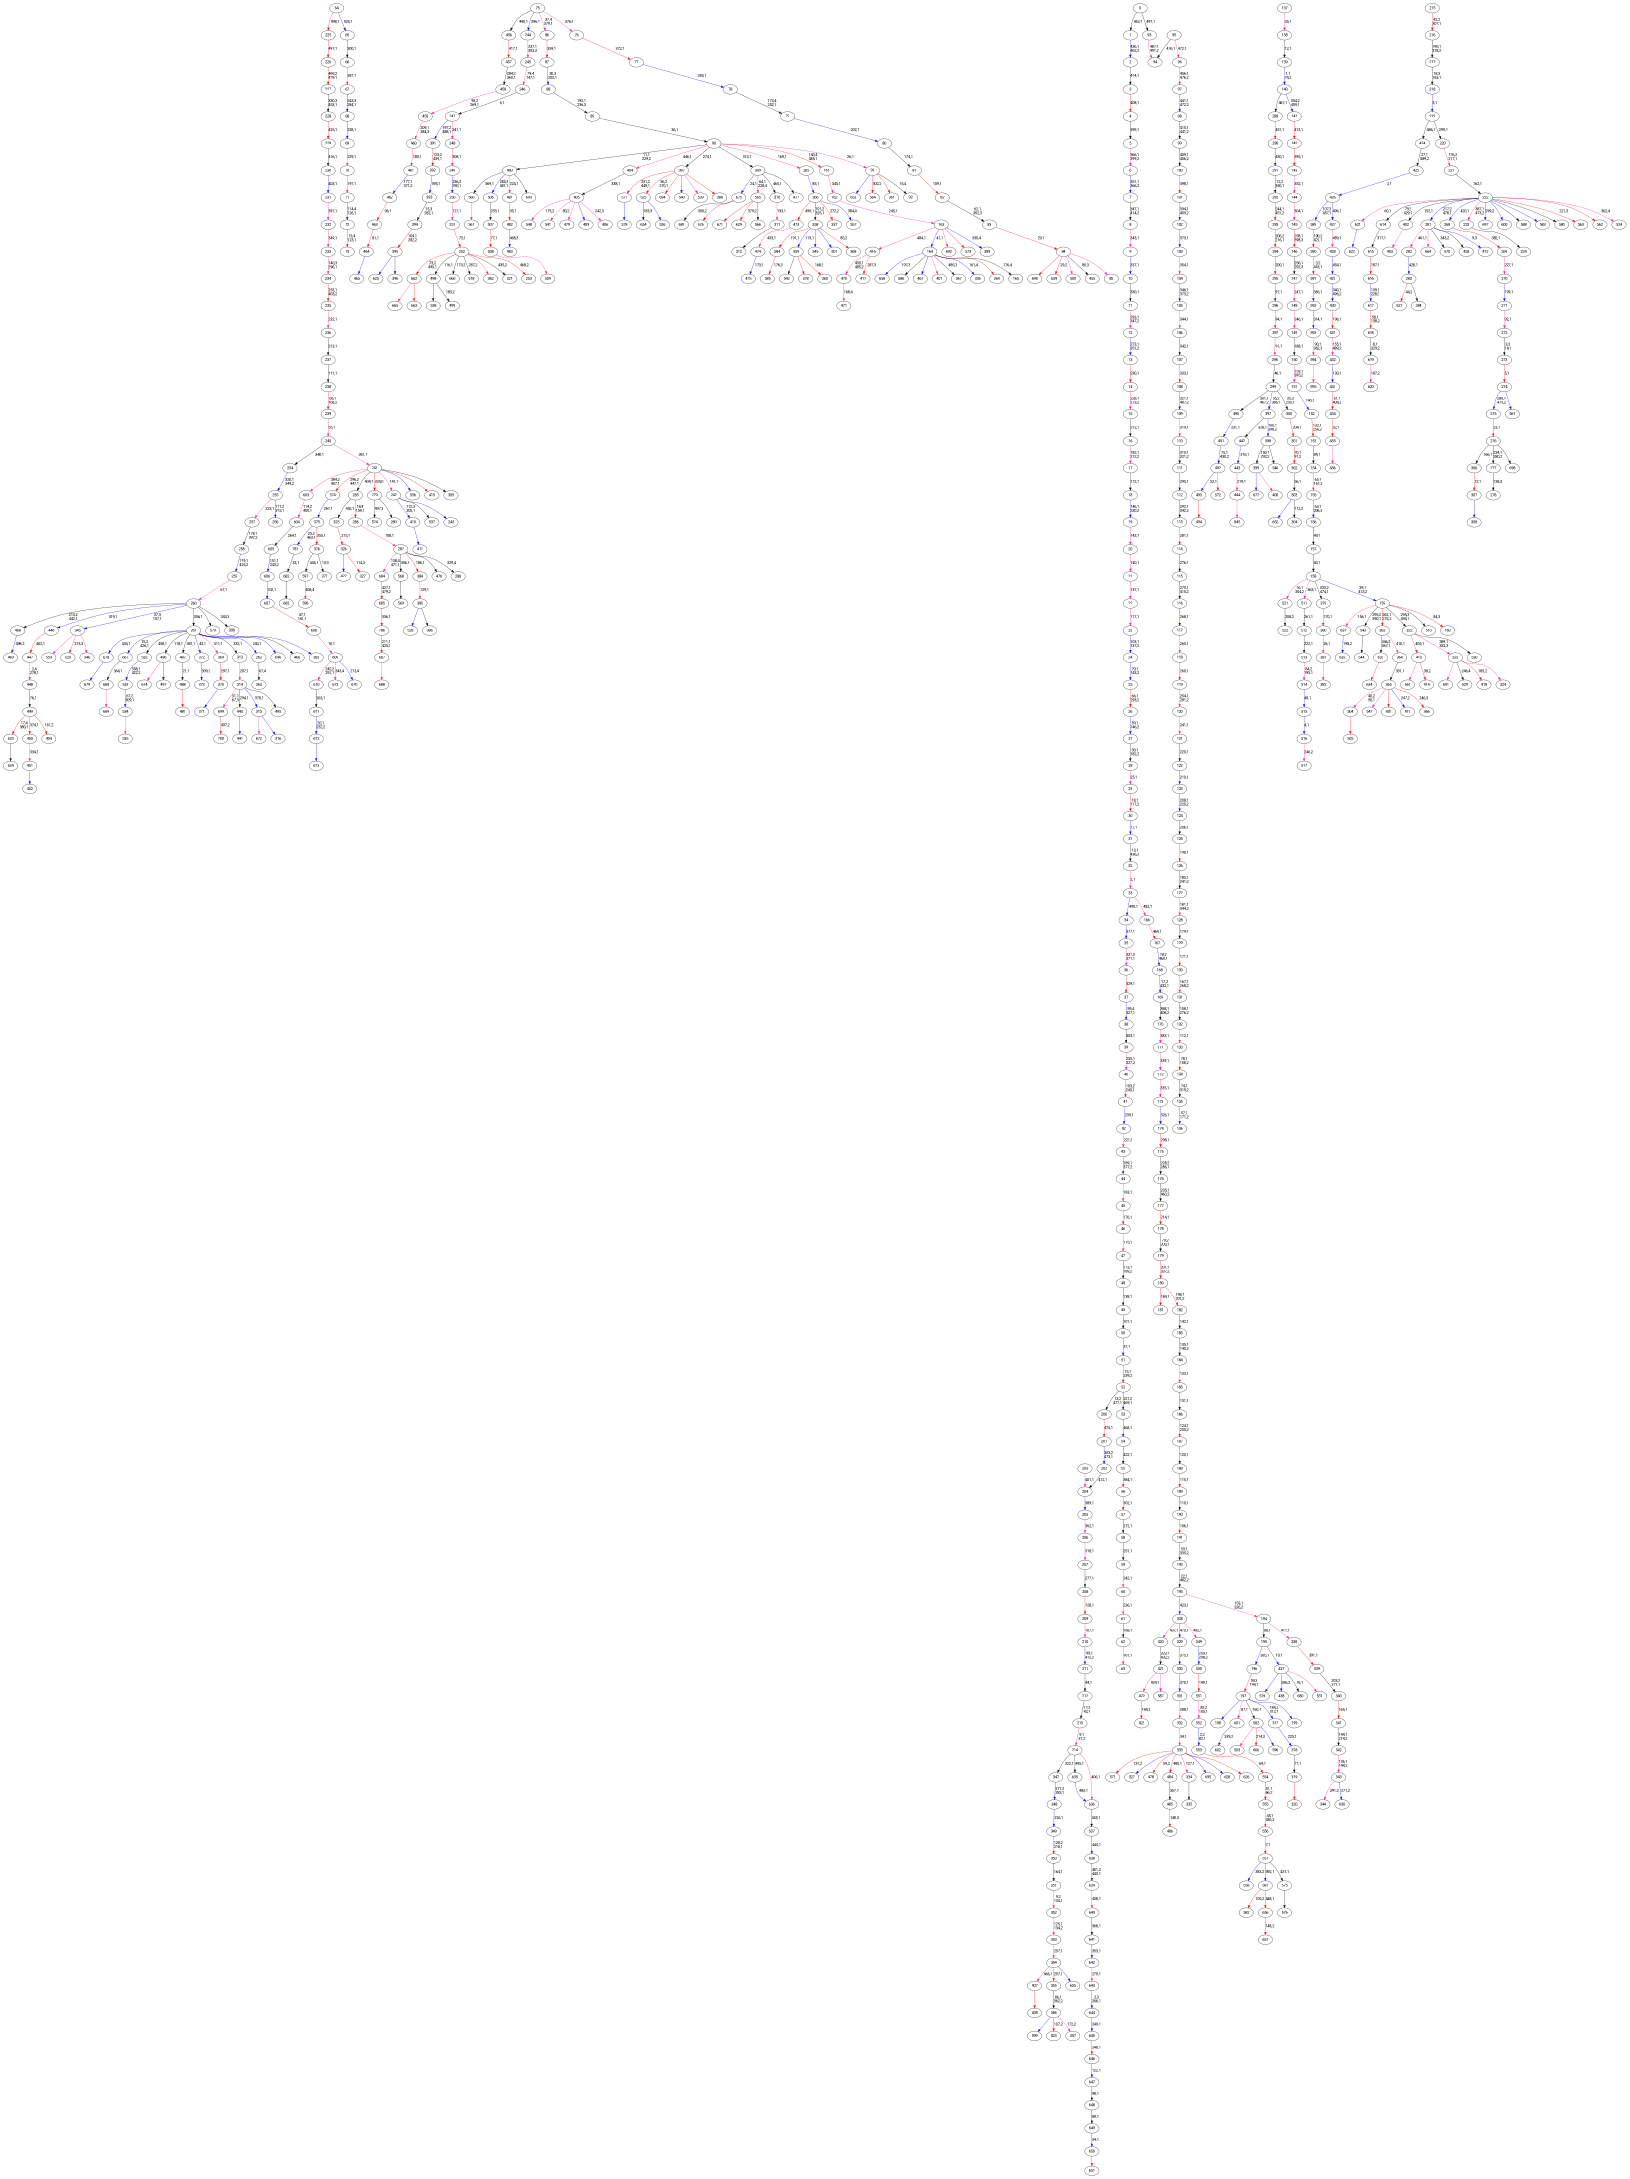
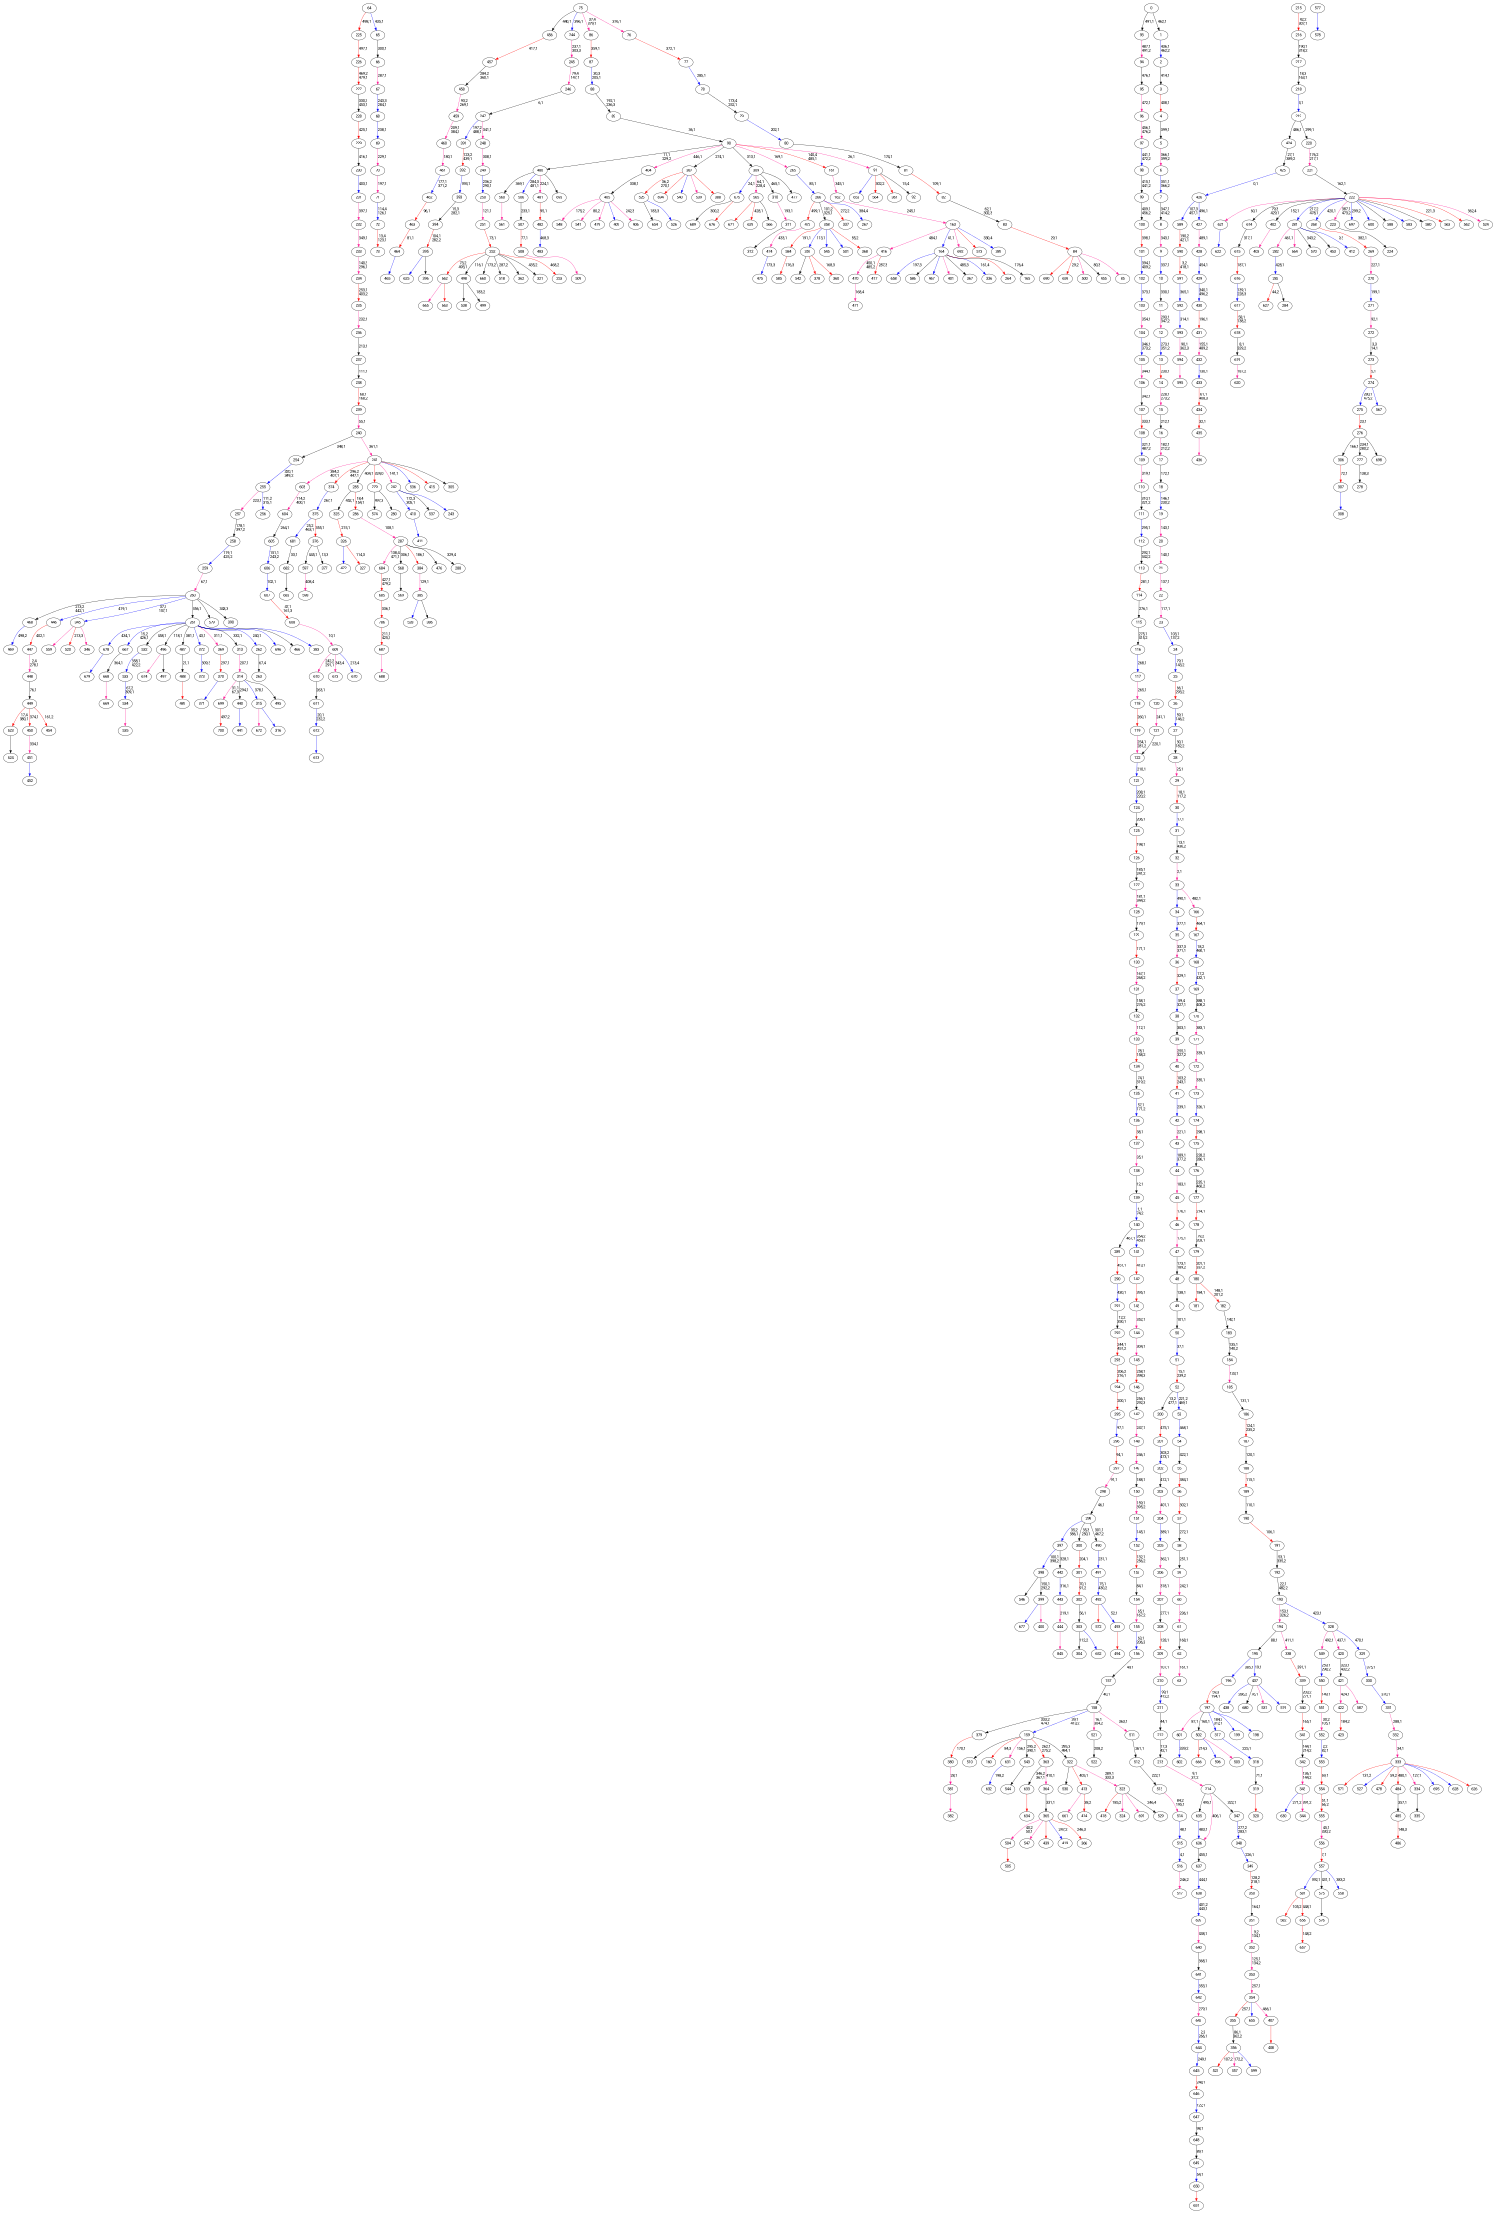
edge "95" -> "94": reversed
edge "387" -> "577": removed, label "251,2 449,1"
edge "565" -> "629": label "379,2" -> "428,1"
edge "252" -> "362": color deeppink -> black
node "781": label "781" -> "681"
edge "119" -> "120": now "119" -> "122"
edge "136" -> "137": added, label "38,1"
edge "202" -> "204": now "202" -> "203"
